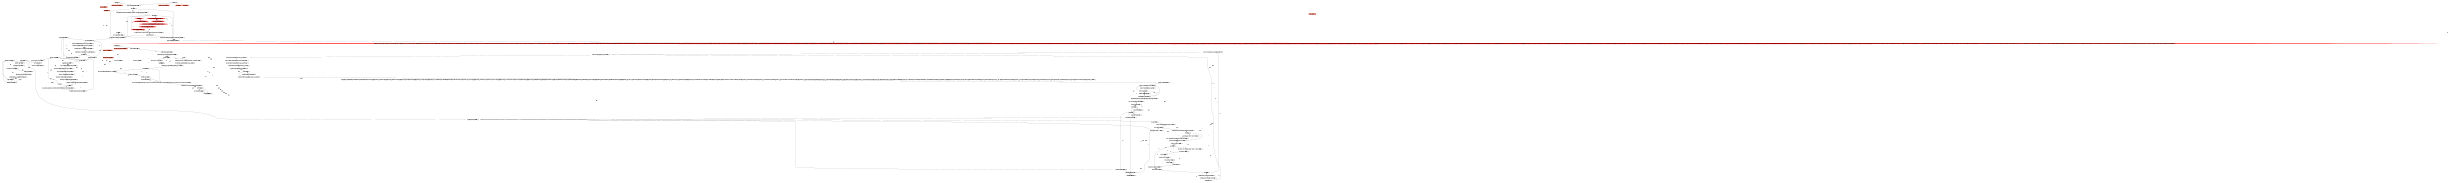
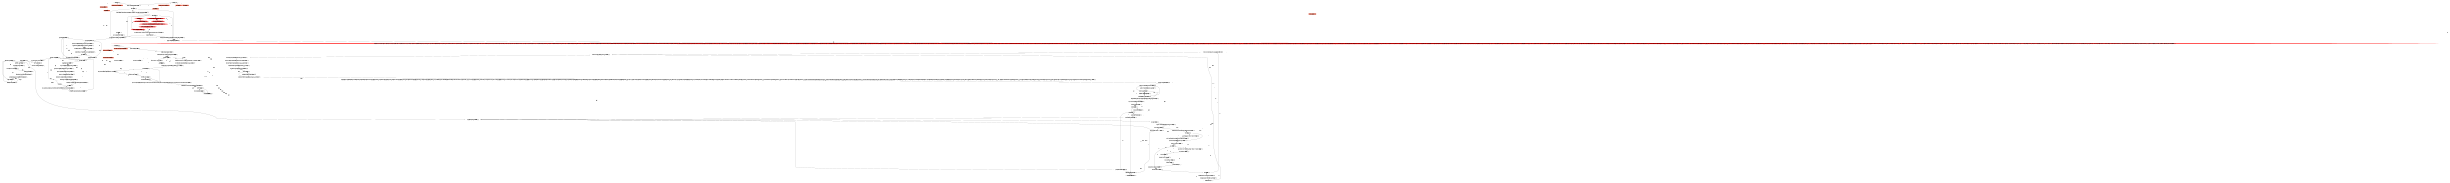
node "boolean refresh@@@2@@@['0', '1', '0']": added
